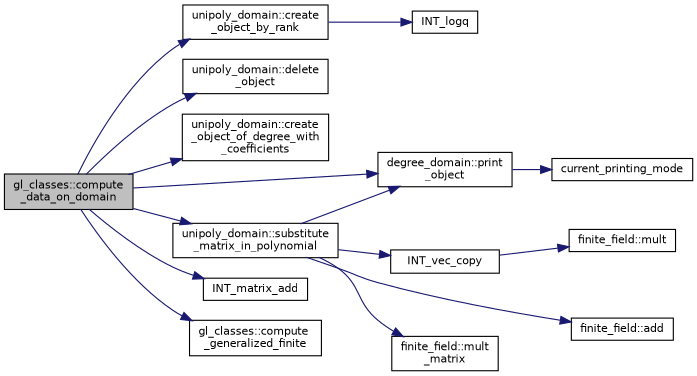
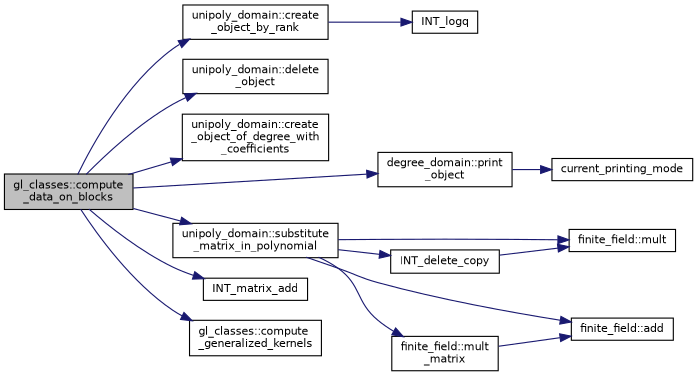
node "gl_classes::compute _data_on_domain": label "gl_classes::compute _data_on_domain" -> "gl_classes::compute _data_on_blocks"
edge "unipoly_domain::substitute _matrix_in_polynomial" -> "degree_domain::print _object": now "unipoly_domain::substitute _matrix_in_polynomial" -> "finite_field::mult"
node "INT_vec_copy": label "INT_vec_copy" -> "INT_delete_copy"
node "gl_classes::compute _generalized_finite": label "gl_classes::compute _generalized_finite" -> "gl_classes::compute _generalized_kernels"
edge "finite_field::mult _matrix" -> "finite_field::add": added
